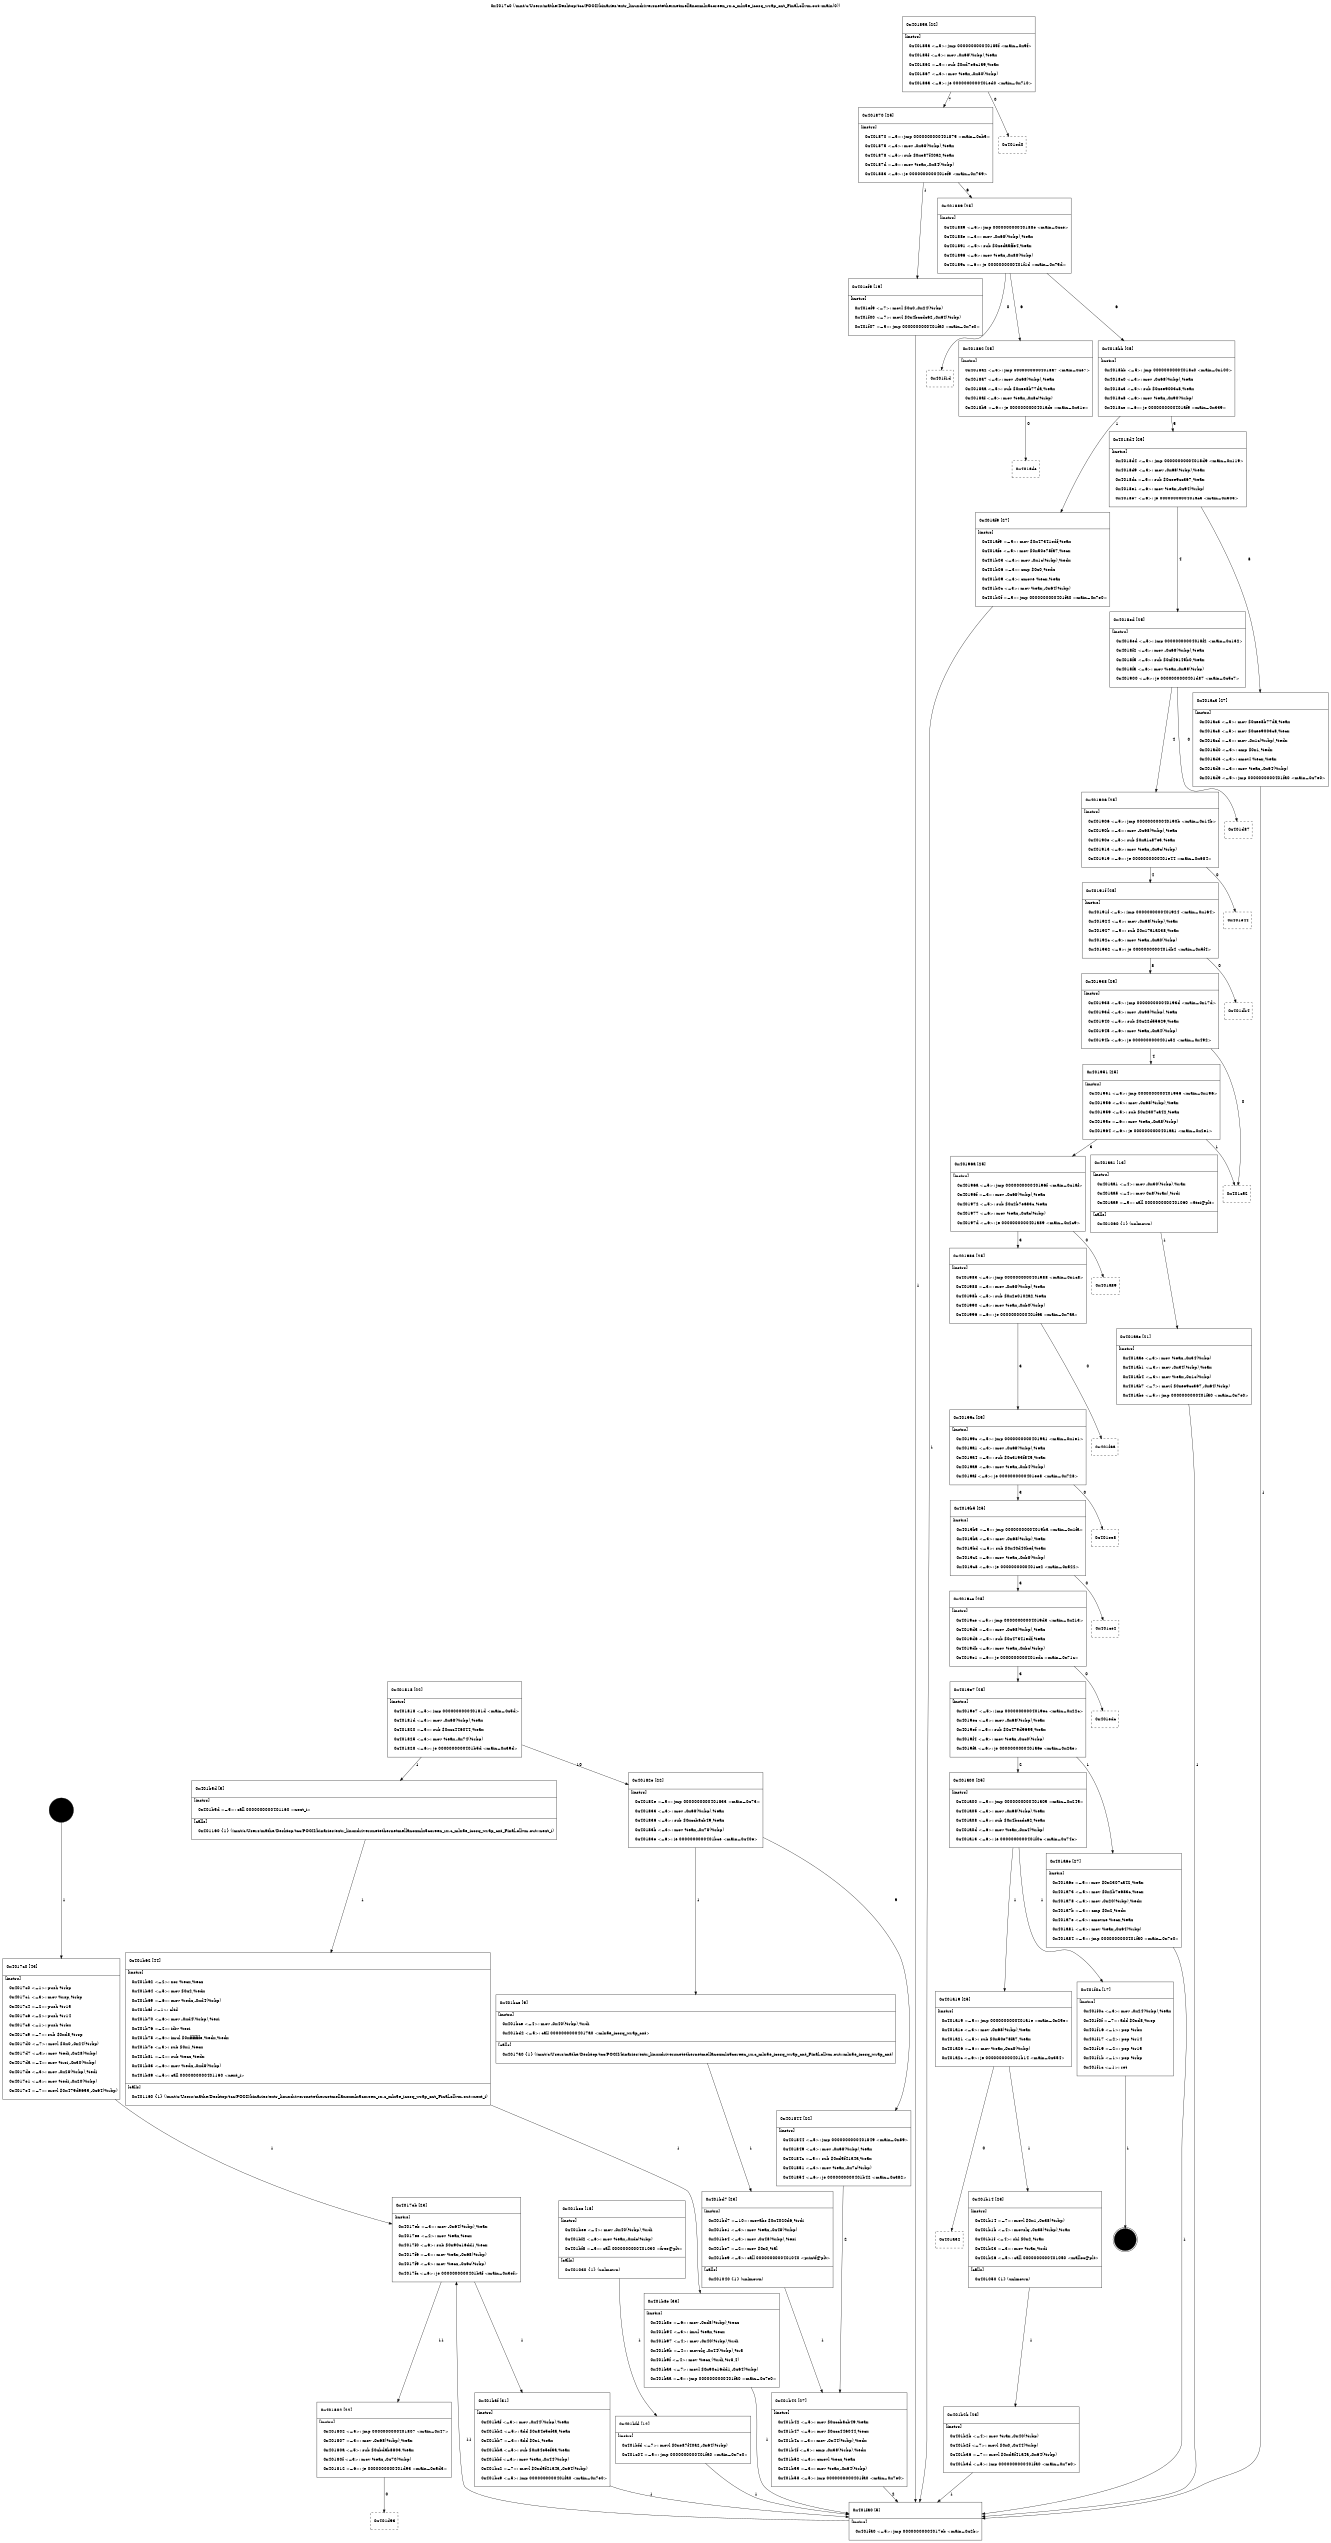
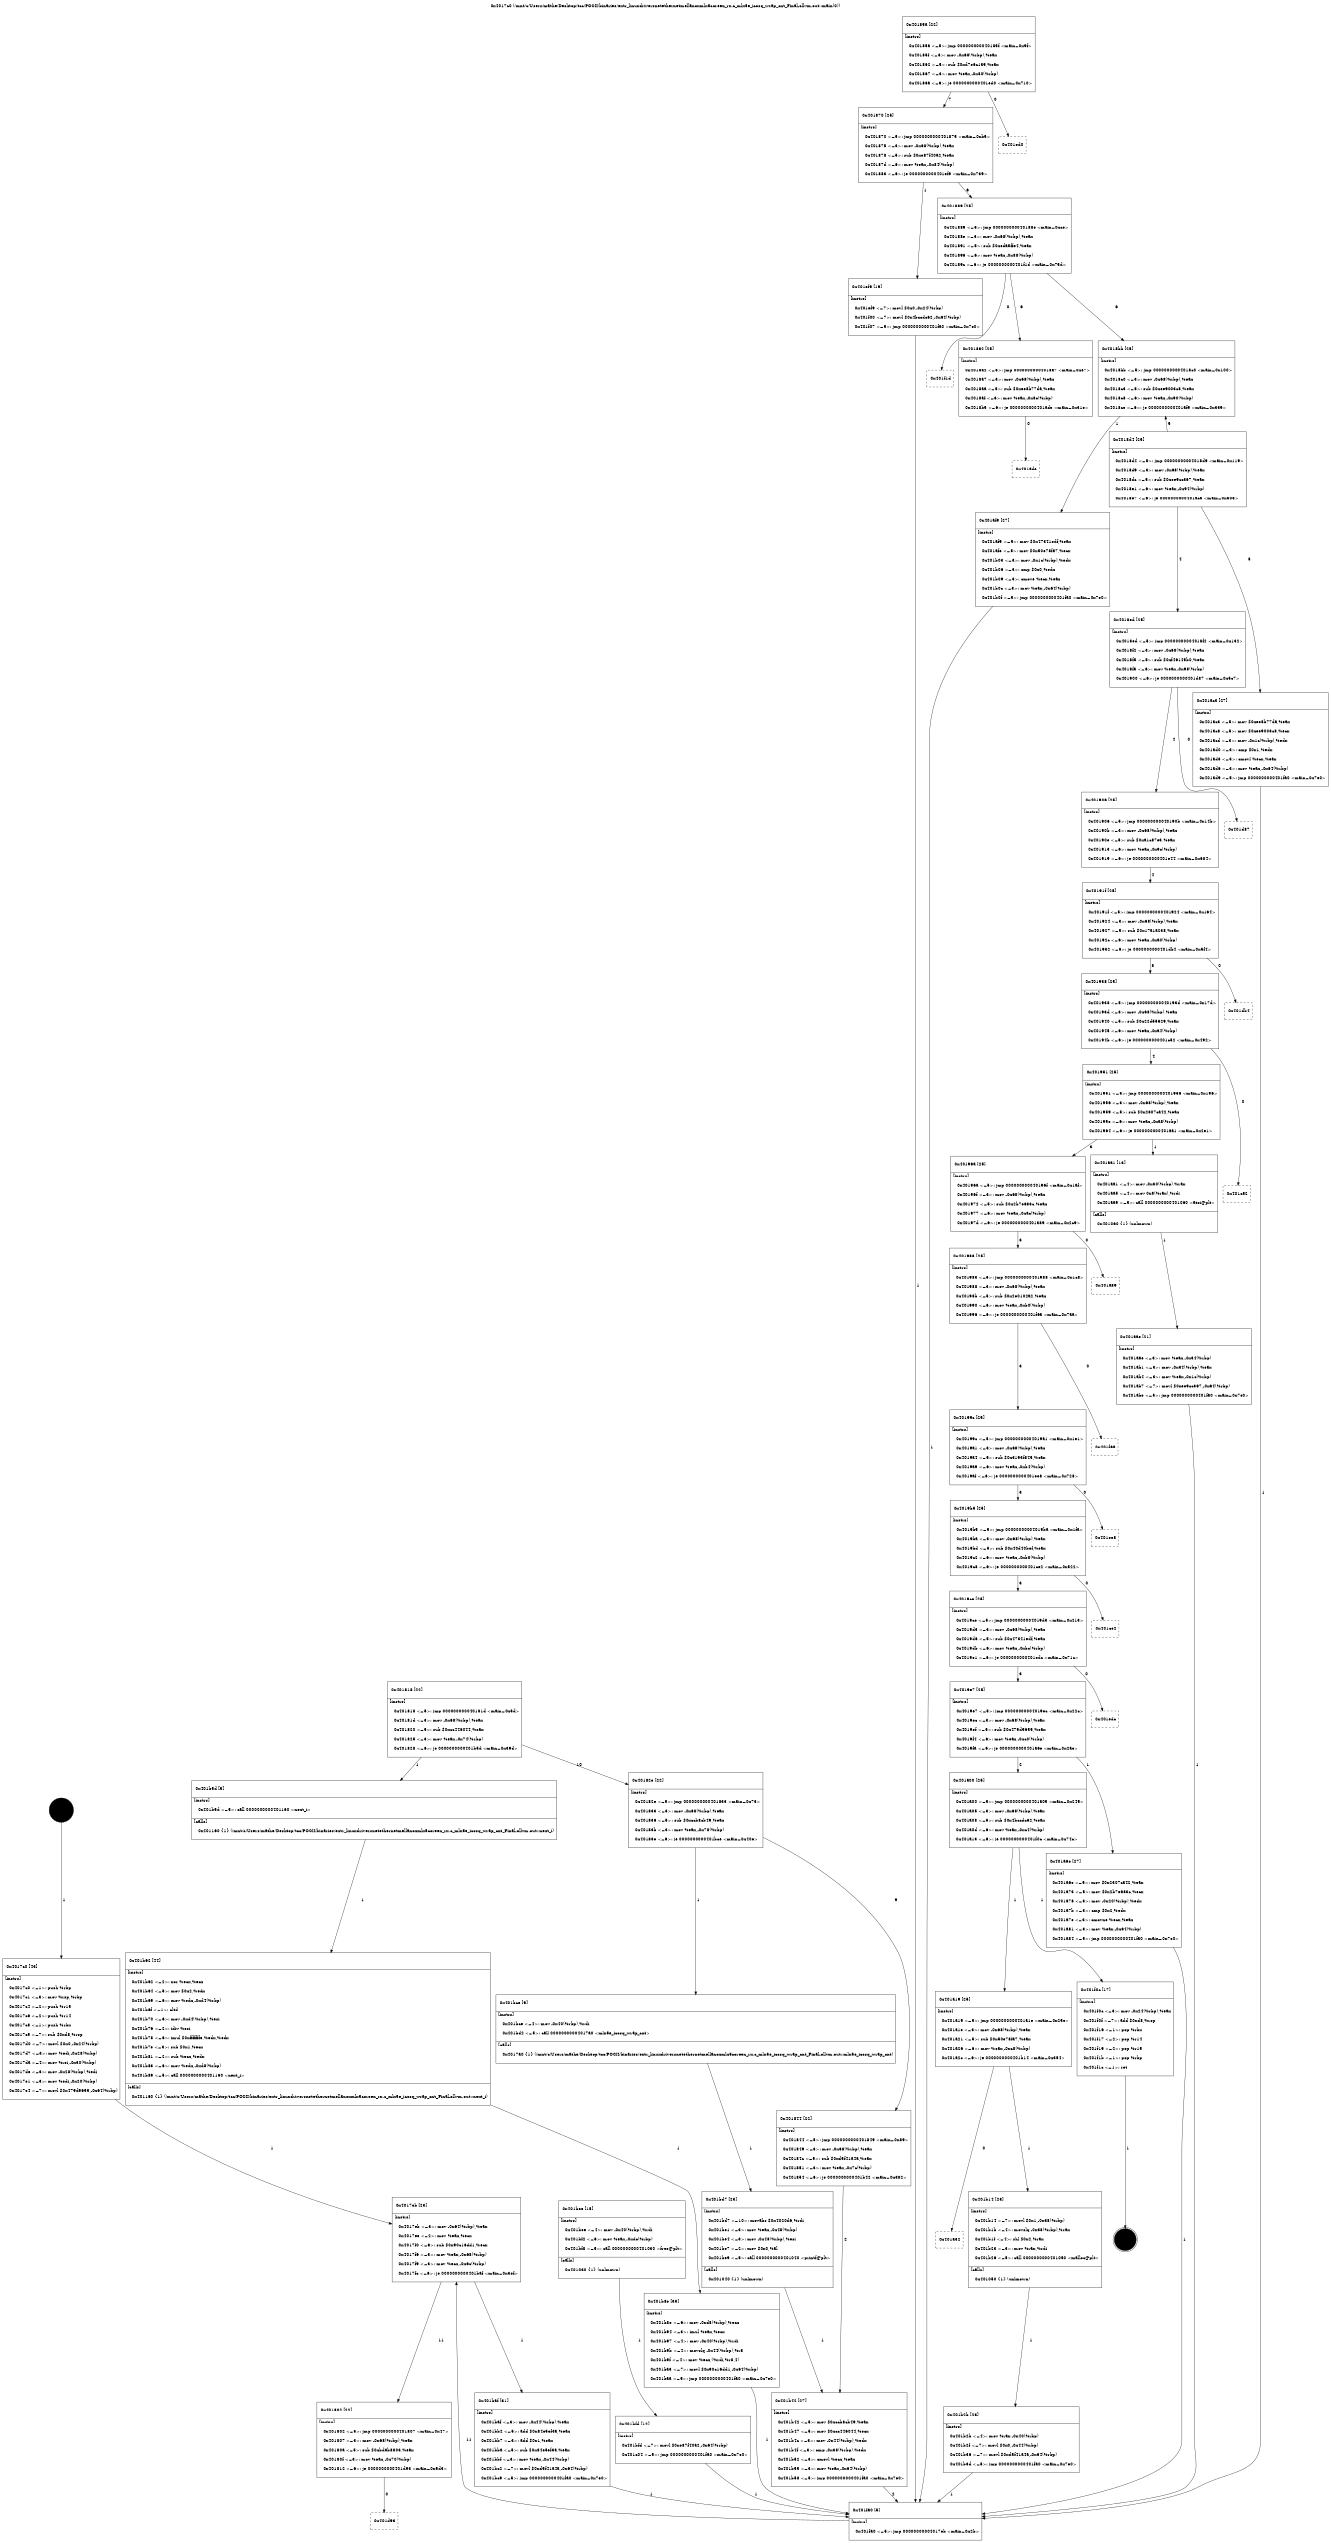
edge "0x4018bb [25]" -> "0x4018d4 [25]": reversed
node "0x401e44": removed
edge "0x401951 [25]" -> "0x401c52": now "0x401951 [25]" -> "0x401aa1 [13]"
